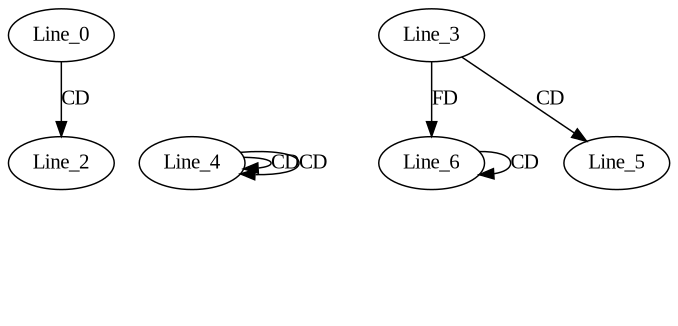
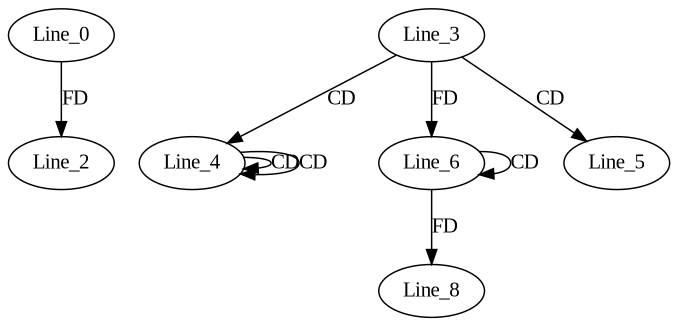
edge "Line_3" -> "Line_4": added, label "CD"
edge "Line_0" -> "Line_2": label "CD" -> "FD"
node "Line_8": added
